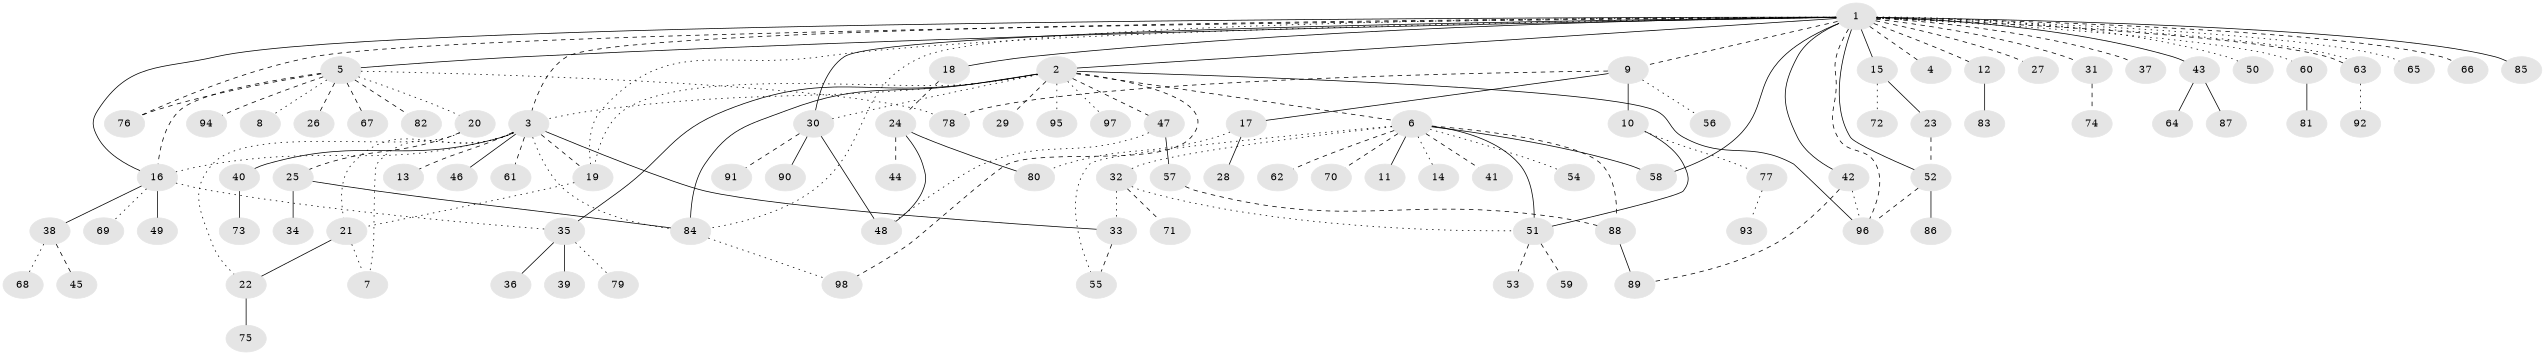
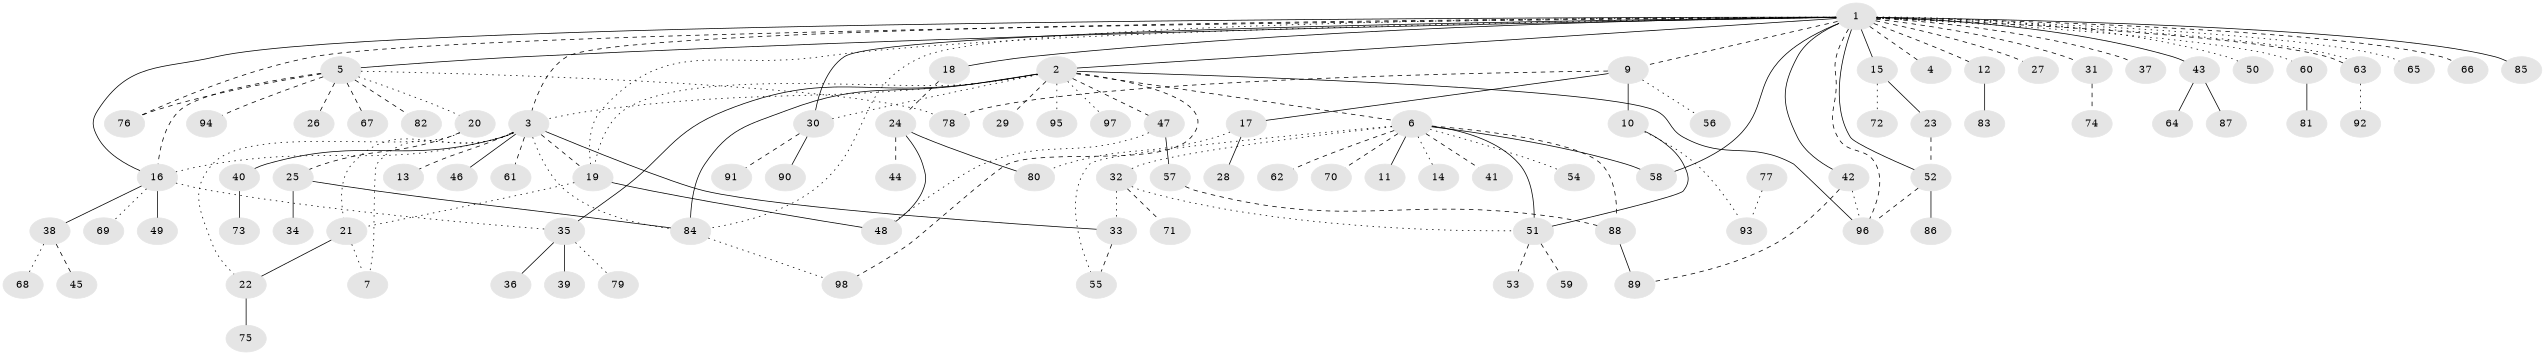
node "8": removed
edge "10" -- "77": now "10" -- "93"
edge "30" -- "48": now "19" -- "48"
